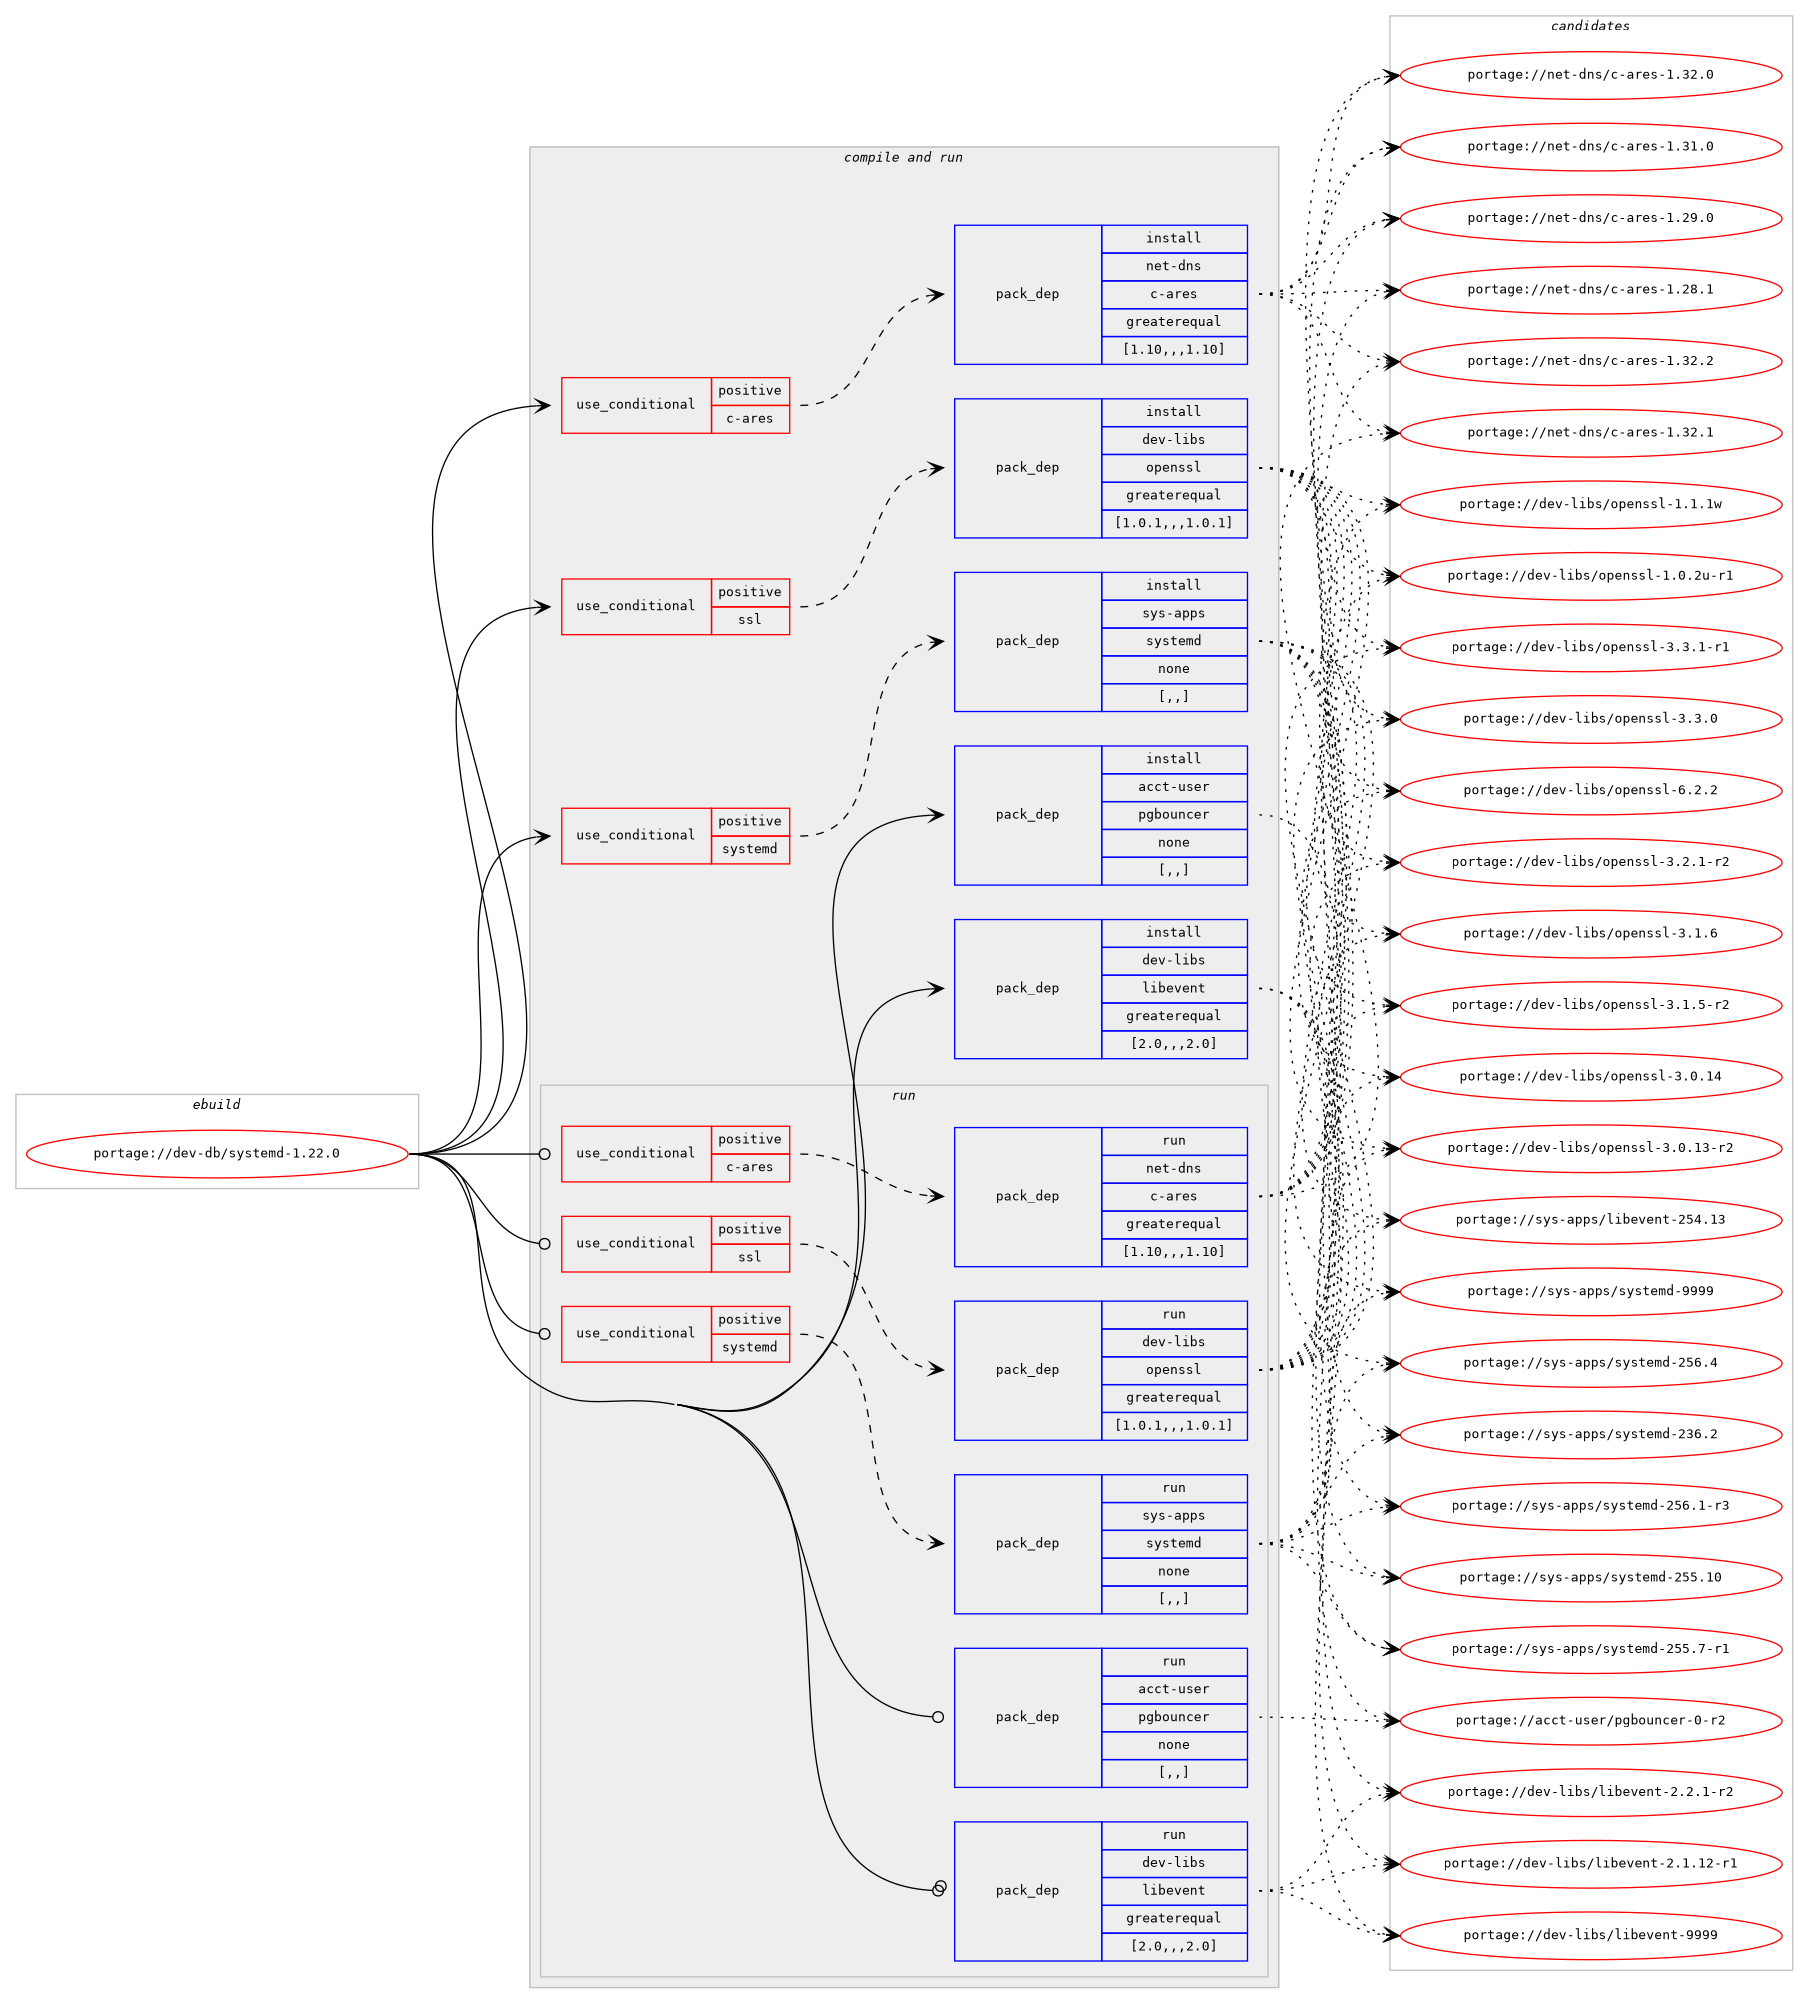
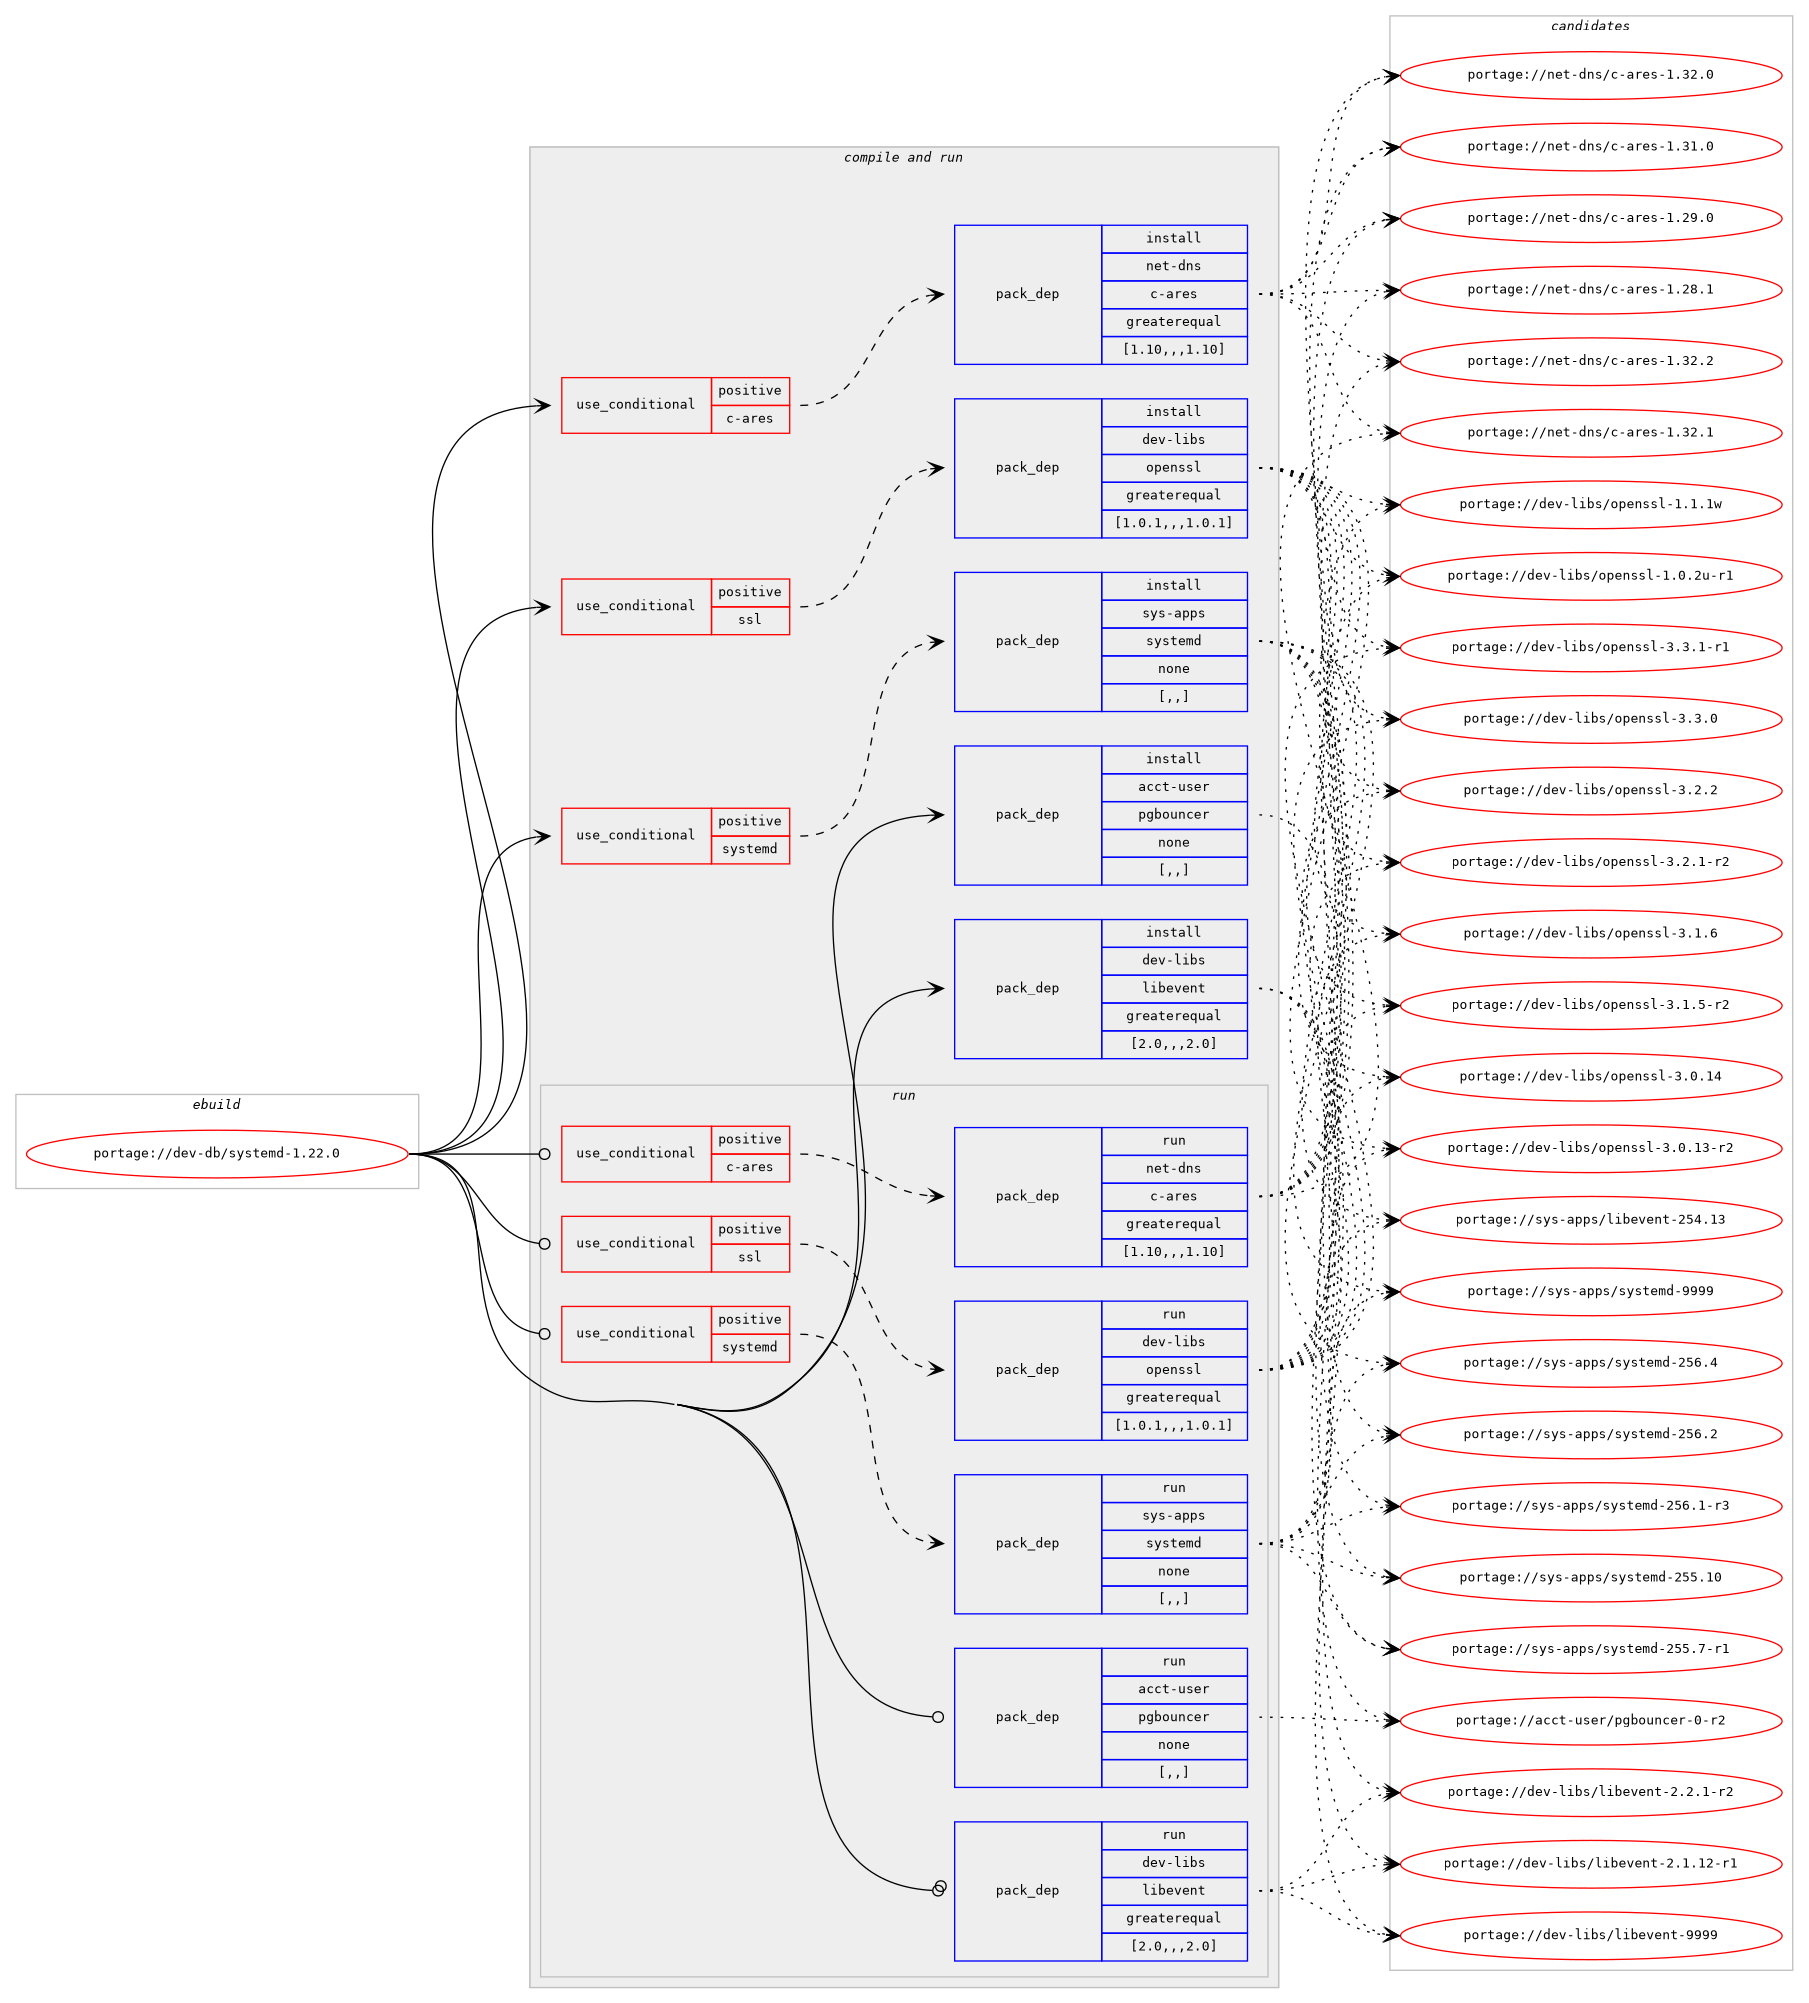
node "portage://dev-libs/openssl-6.2.2": label "portage://dev-libs/openssl-6.2.2" -> "portage://dev-libs/openssl-3.2.2"
node "portage://sys-apps/systemd-236.2": label "portage://sys-apps/systemd-236.2" -> "portage://sys-apps/systemd-256.2"
